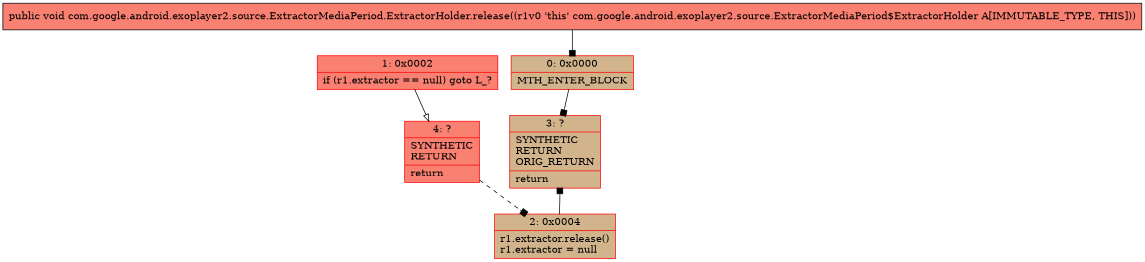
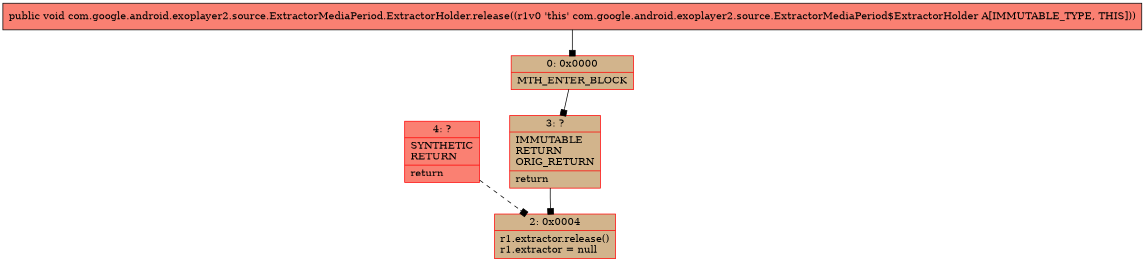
node "1: 0x0002": removed
node "3: ?": text "SYNTHETIC" -> "IMMUTABLE"
edge "2: 0x0004" -> "3: ?": reversed
